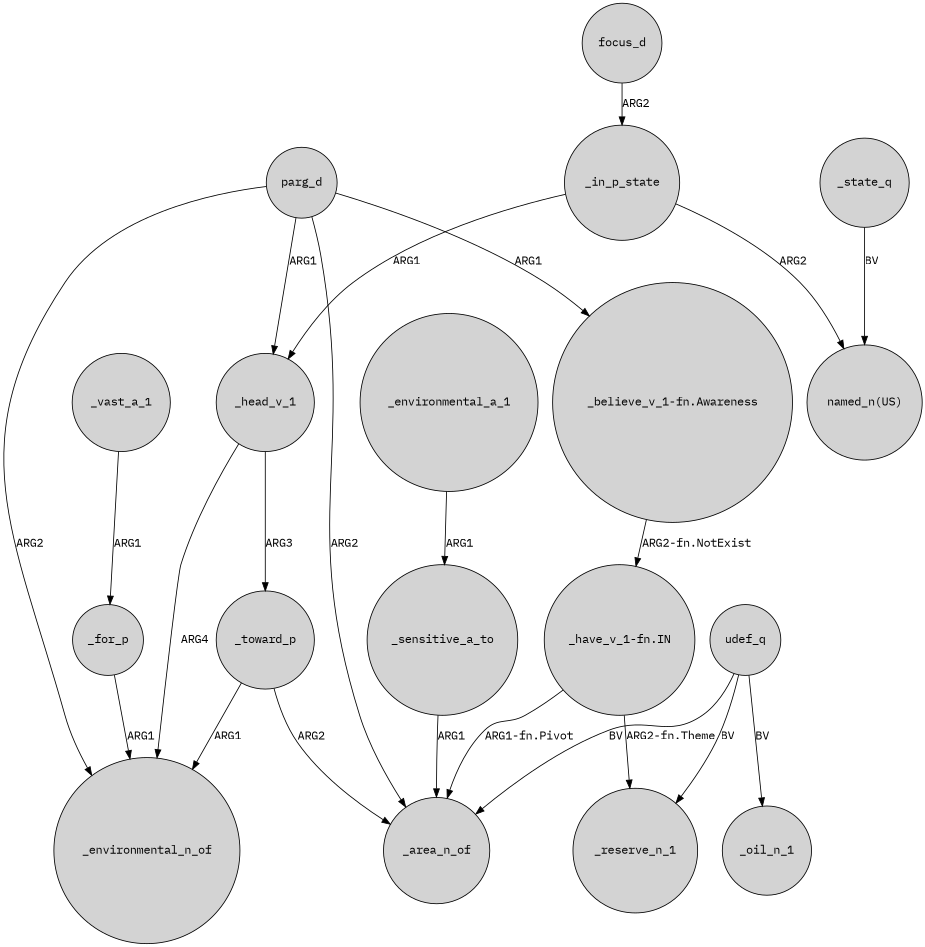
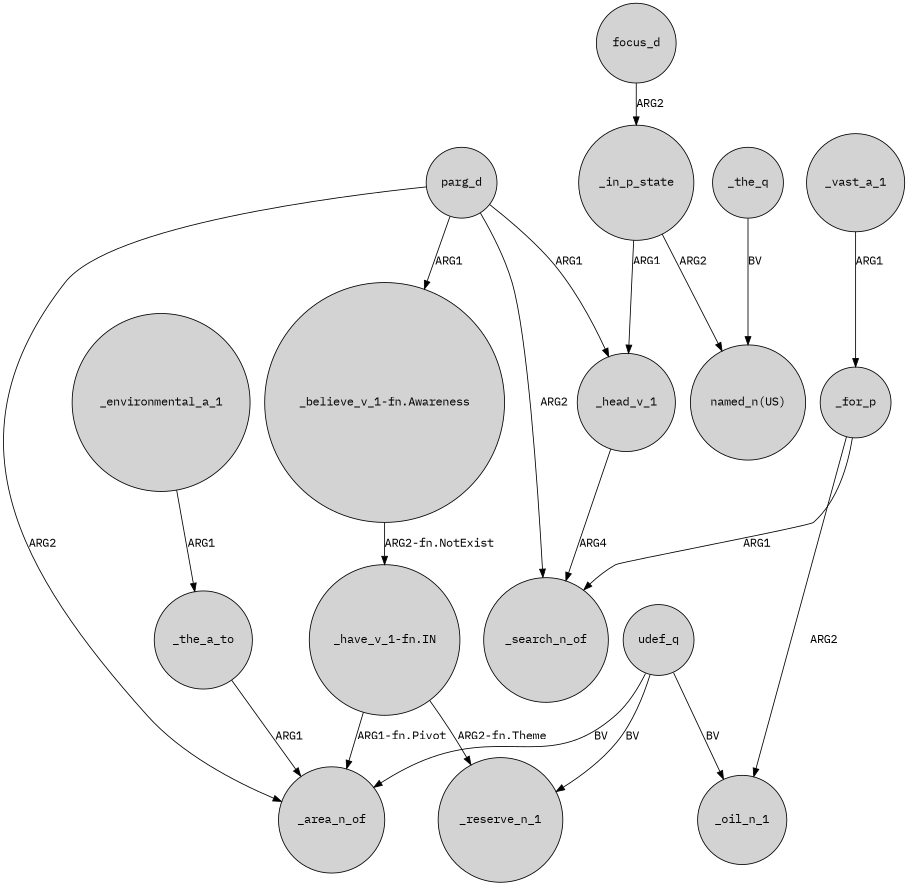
node "_state_q": label "_state_q" -> "_the_q"
edge "_for_p" -> "_oil_n_1": added, label "ARG2"
node "_toward_p": removed
node "_sensitive_a_to": label "_sensitive_a_to" -> "_the_a_to"
node "_environmental_n_of": label "_environmental_n_of" -> "_search_n_of"
